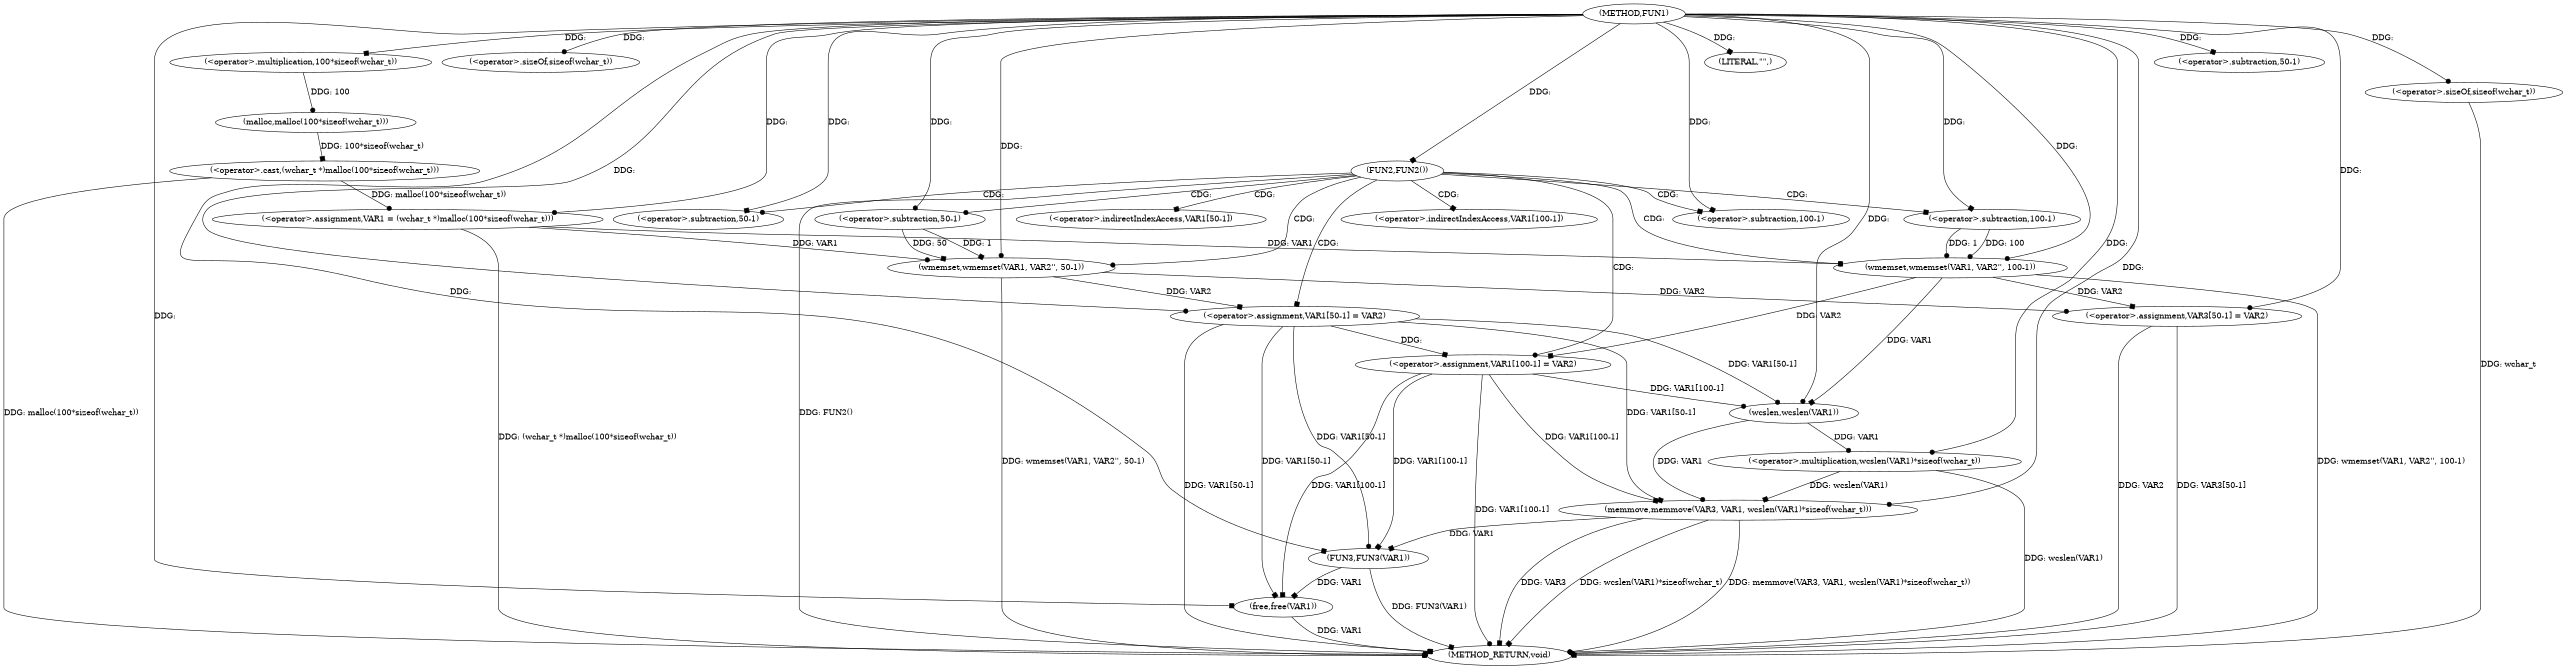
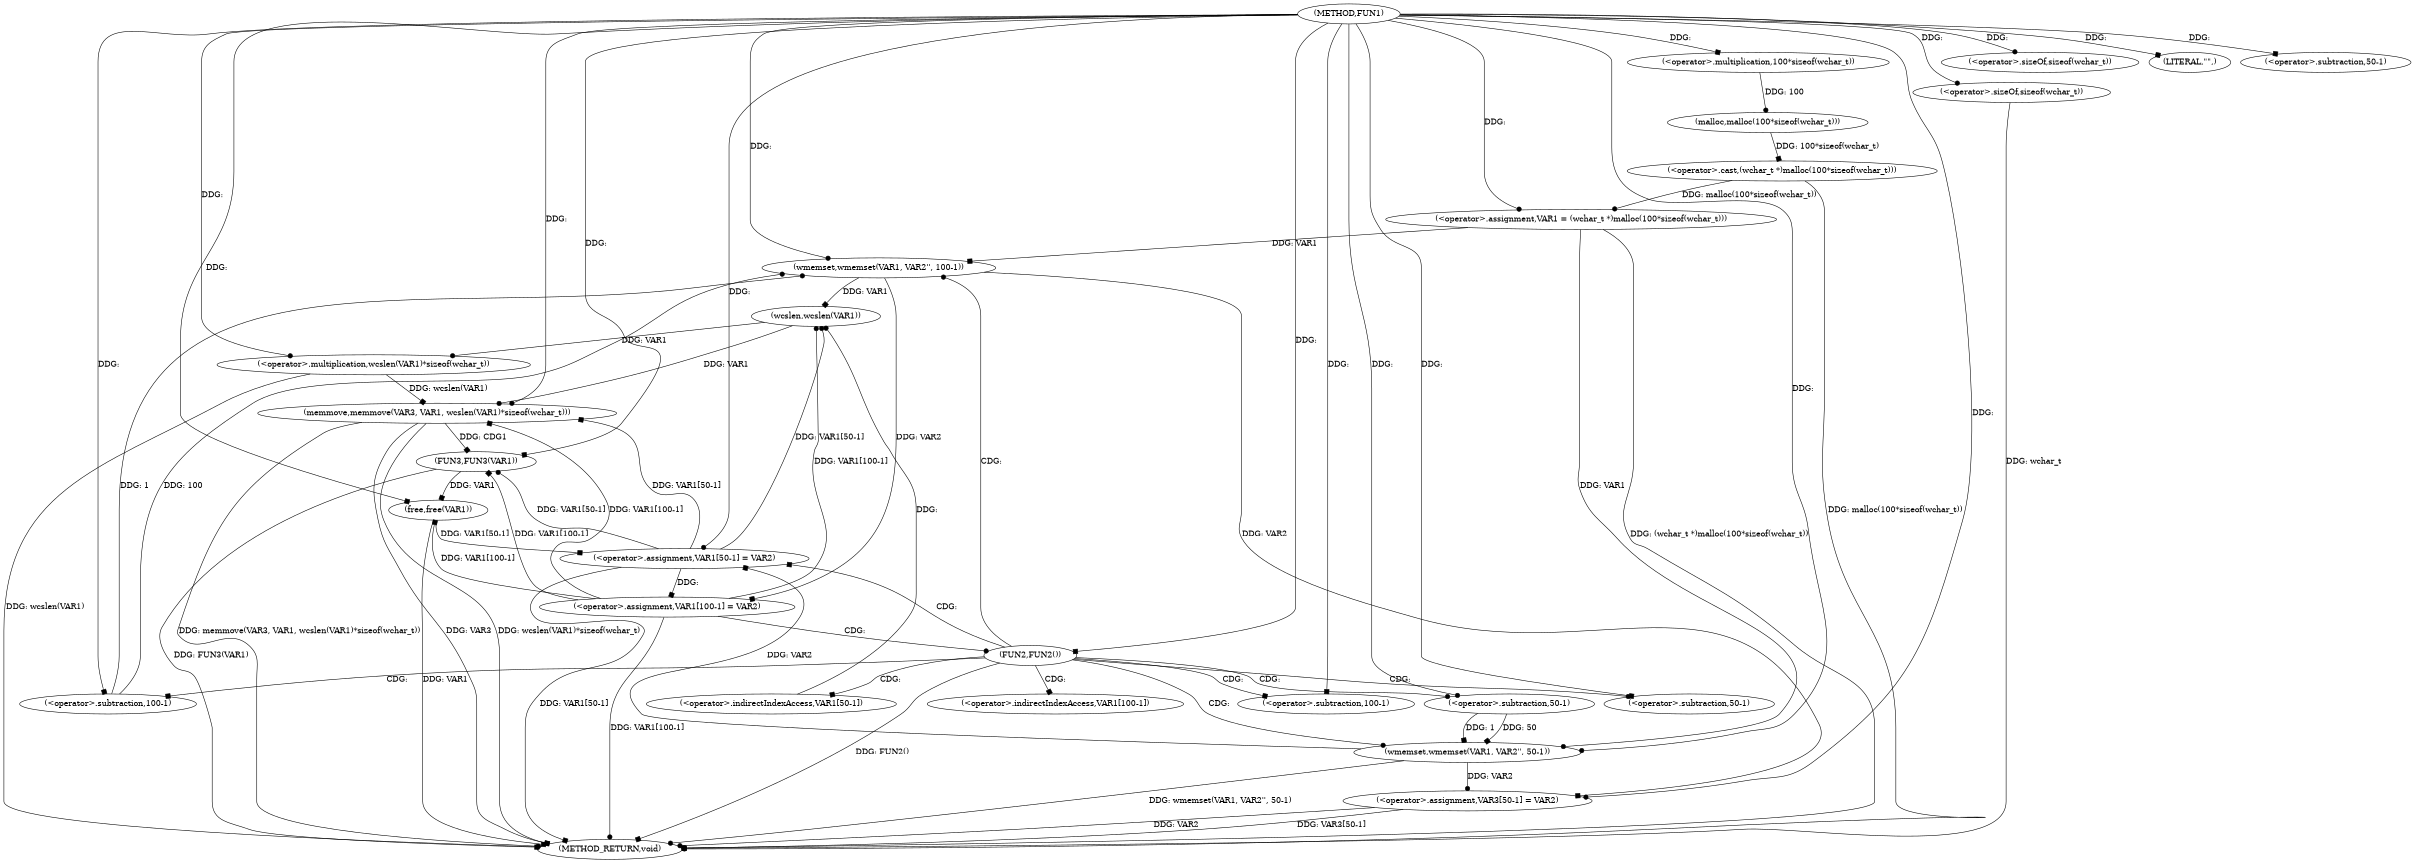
edge "(METHOD,FUN1)" -> "(wcslen,wcslen(VAR1))": now "(<operator>.indirectIndexAccess,VAR1[50-1])" -> "(wcslen,wcslen(VAR1))"
edge "(FUN2,FUN2())" -> "(<operator>.assignment,VAR1[100-1] = VAR2)": reversed
edge "(<operator>.assignment,VAR1[50-1] = VAR2)" -> "(free,free(VAR1))": reversed
edge "(memmove,memmove(VAR3, VAR1, wcslen(VAR1)*sizeof(wchar_t)))" -> "(FUN3,FUN3(VAR1))": label "DDG: VAR1" -> "DDG: CDG1"
edge "(wmemset,wmemset(VAR1, VAR2'', 100-1))" -> "(METHOD_RETURN,void)": removed, label "DDG: wmemset(VAR1, VAR2'', 100-1)"
